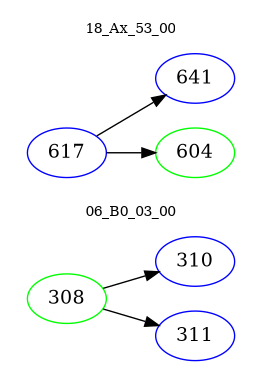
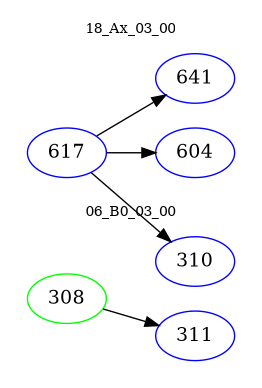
cluster "18_Ax_53_00": label "18_Ax_53_00" -> "18_Ax_03_00"
node "604": color green -> blue
edge "308" -> "310": now "617" -> "310"
